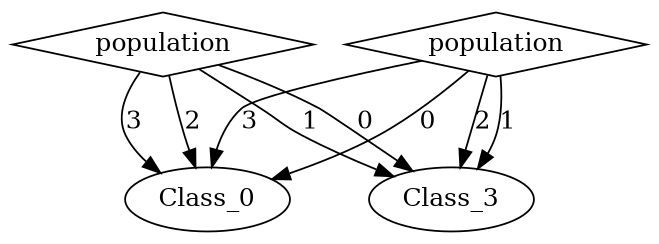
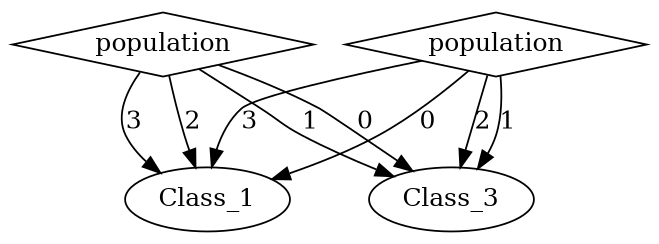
node "Class_0": label "Class_0" -> "Class_1"
